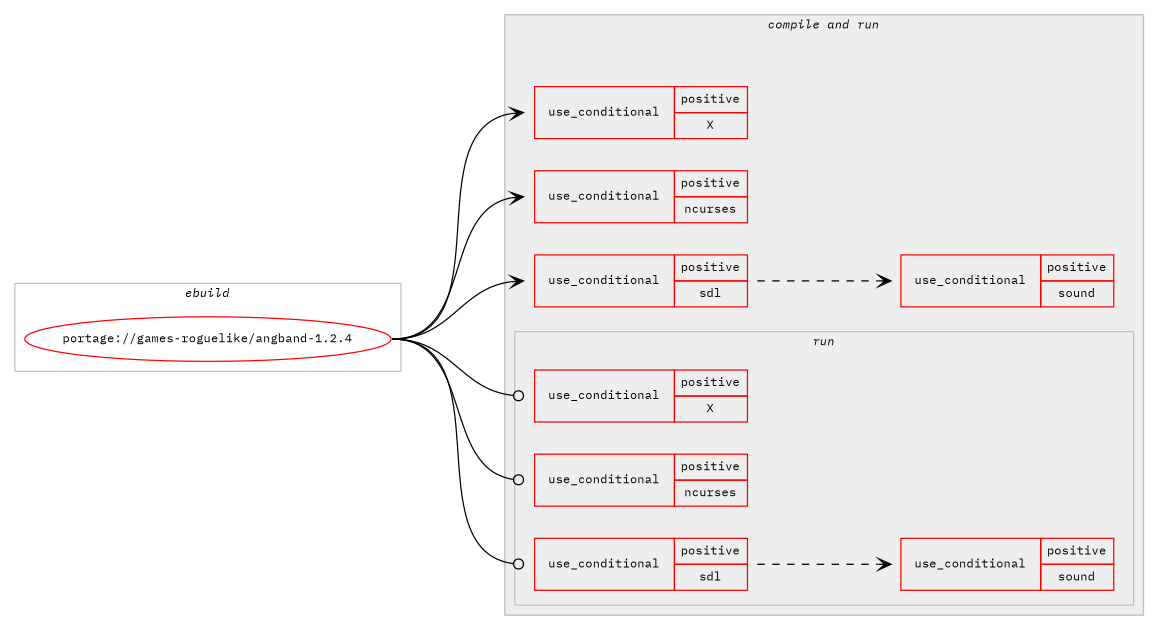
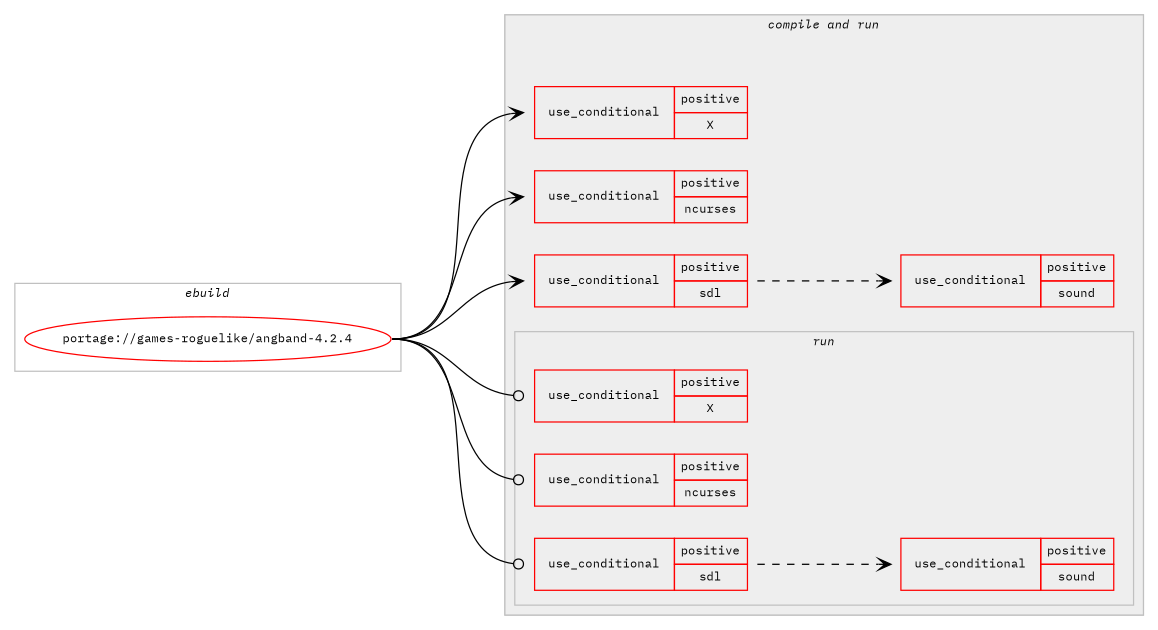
node "portage://games-roguelike/angband-1.2.4": label "portage://games-roguelike/angband-1.2.4" -> "portage://games-roguelike/angband-4.2.4"
